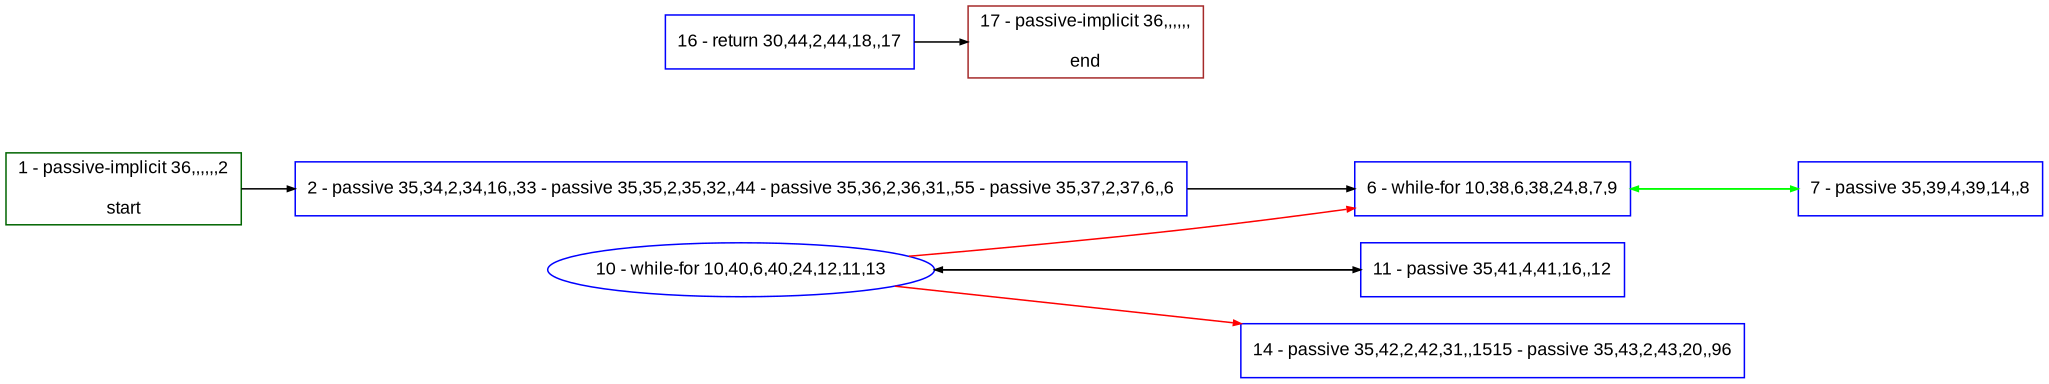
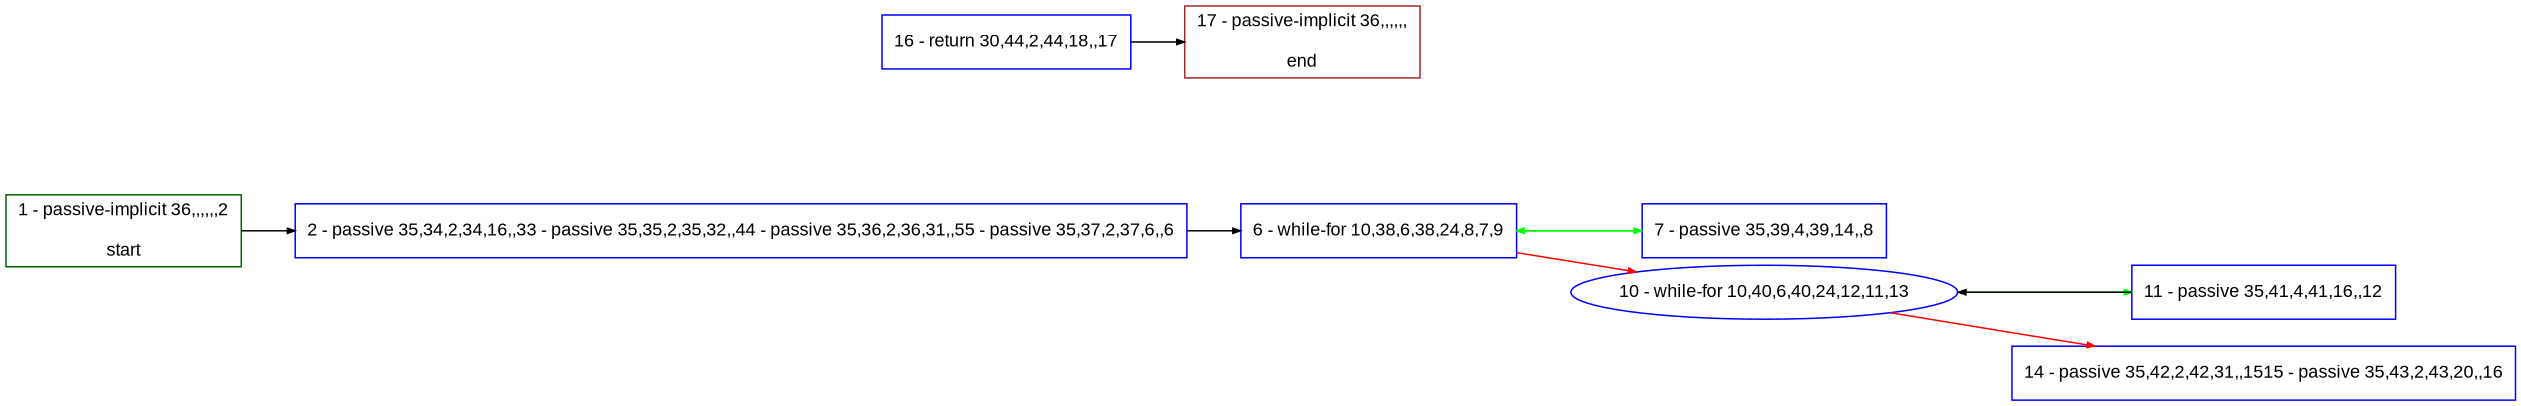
edge "10 - while-for 10,40,6,40,24,12,11,13" -> "6 - while-for 10,38,6,38,24,8,7,9": reversed
edge "6 - while-for 10,38,6,38,24,8,7,9" -> "7 - passive 35,39,4,39,14,,8": label "no" -> "yes"
edge "10 - while-for 10,40,6,40,24,12,11,13" -> "11 - passive 35,41,4,41,16,,12": color #000000 -> #00ff00
node "14 - passive 35,42,2,42,31,,1515 - passive 35,43,2,43,20,,96": label "14 - passive 35,42,2,42,31,,1515 - passive 35,43,2,43,20,,96" -> "14 - passive 35,42,2,42,31,,1515 - passive 35,43,2,43,20,,16"
